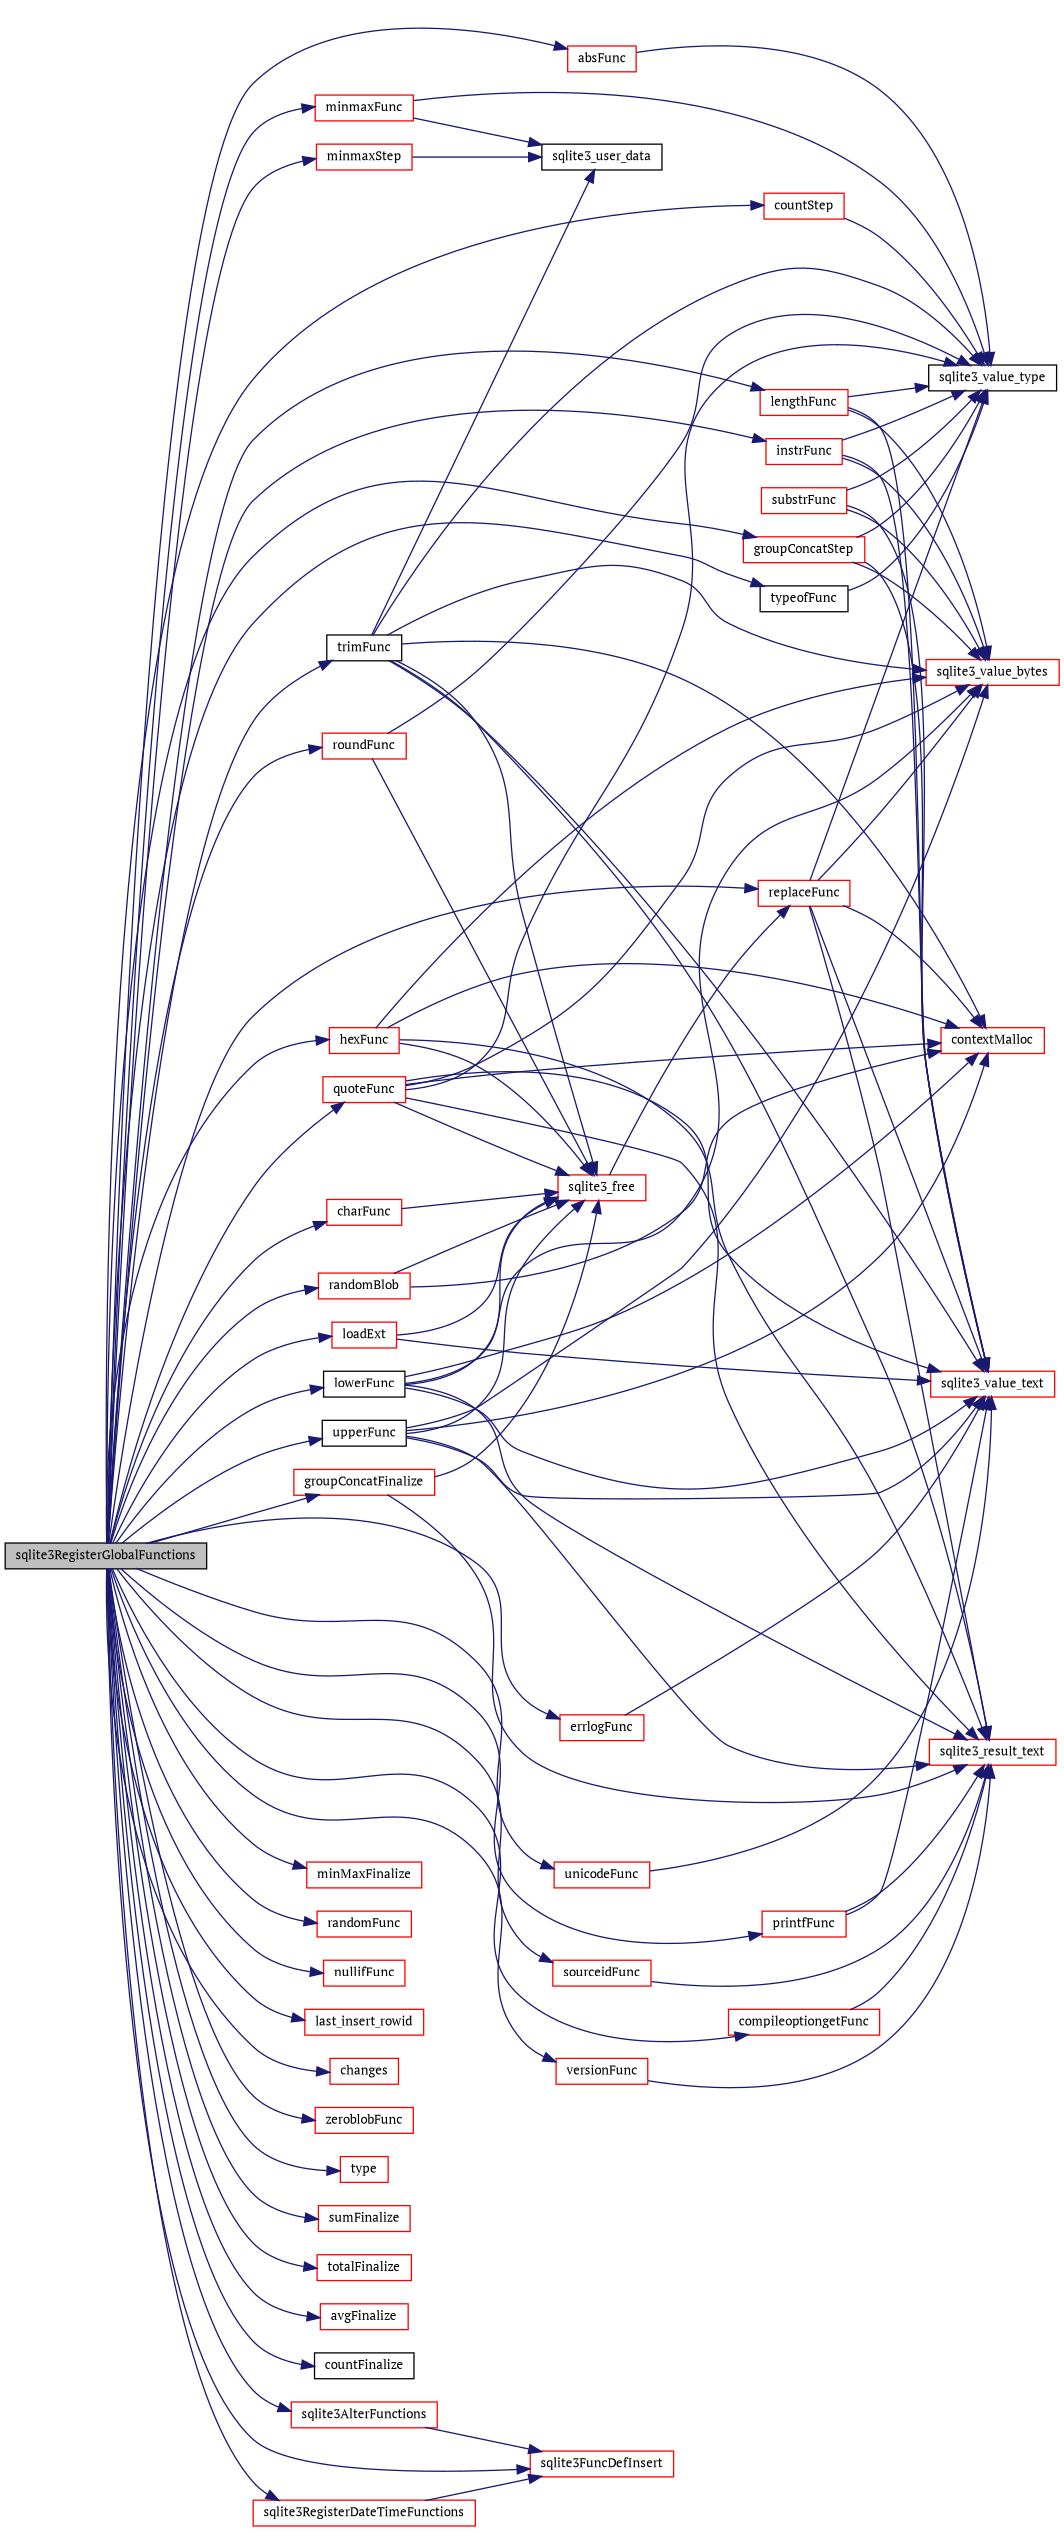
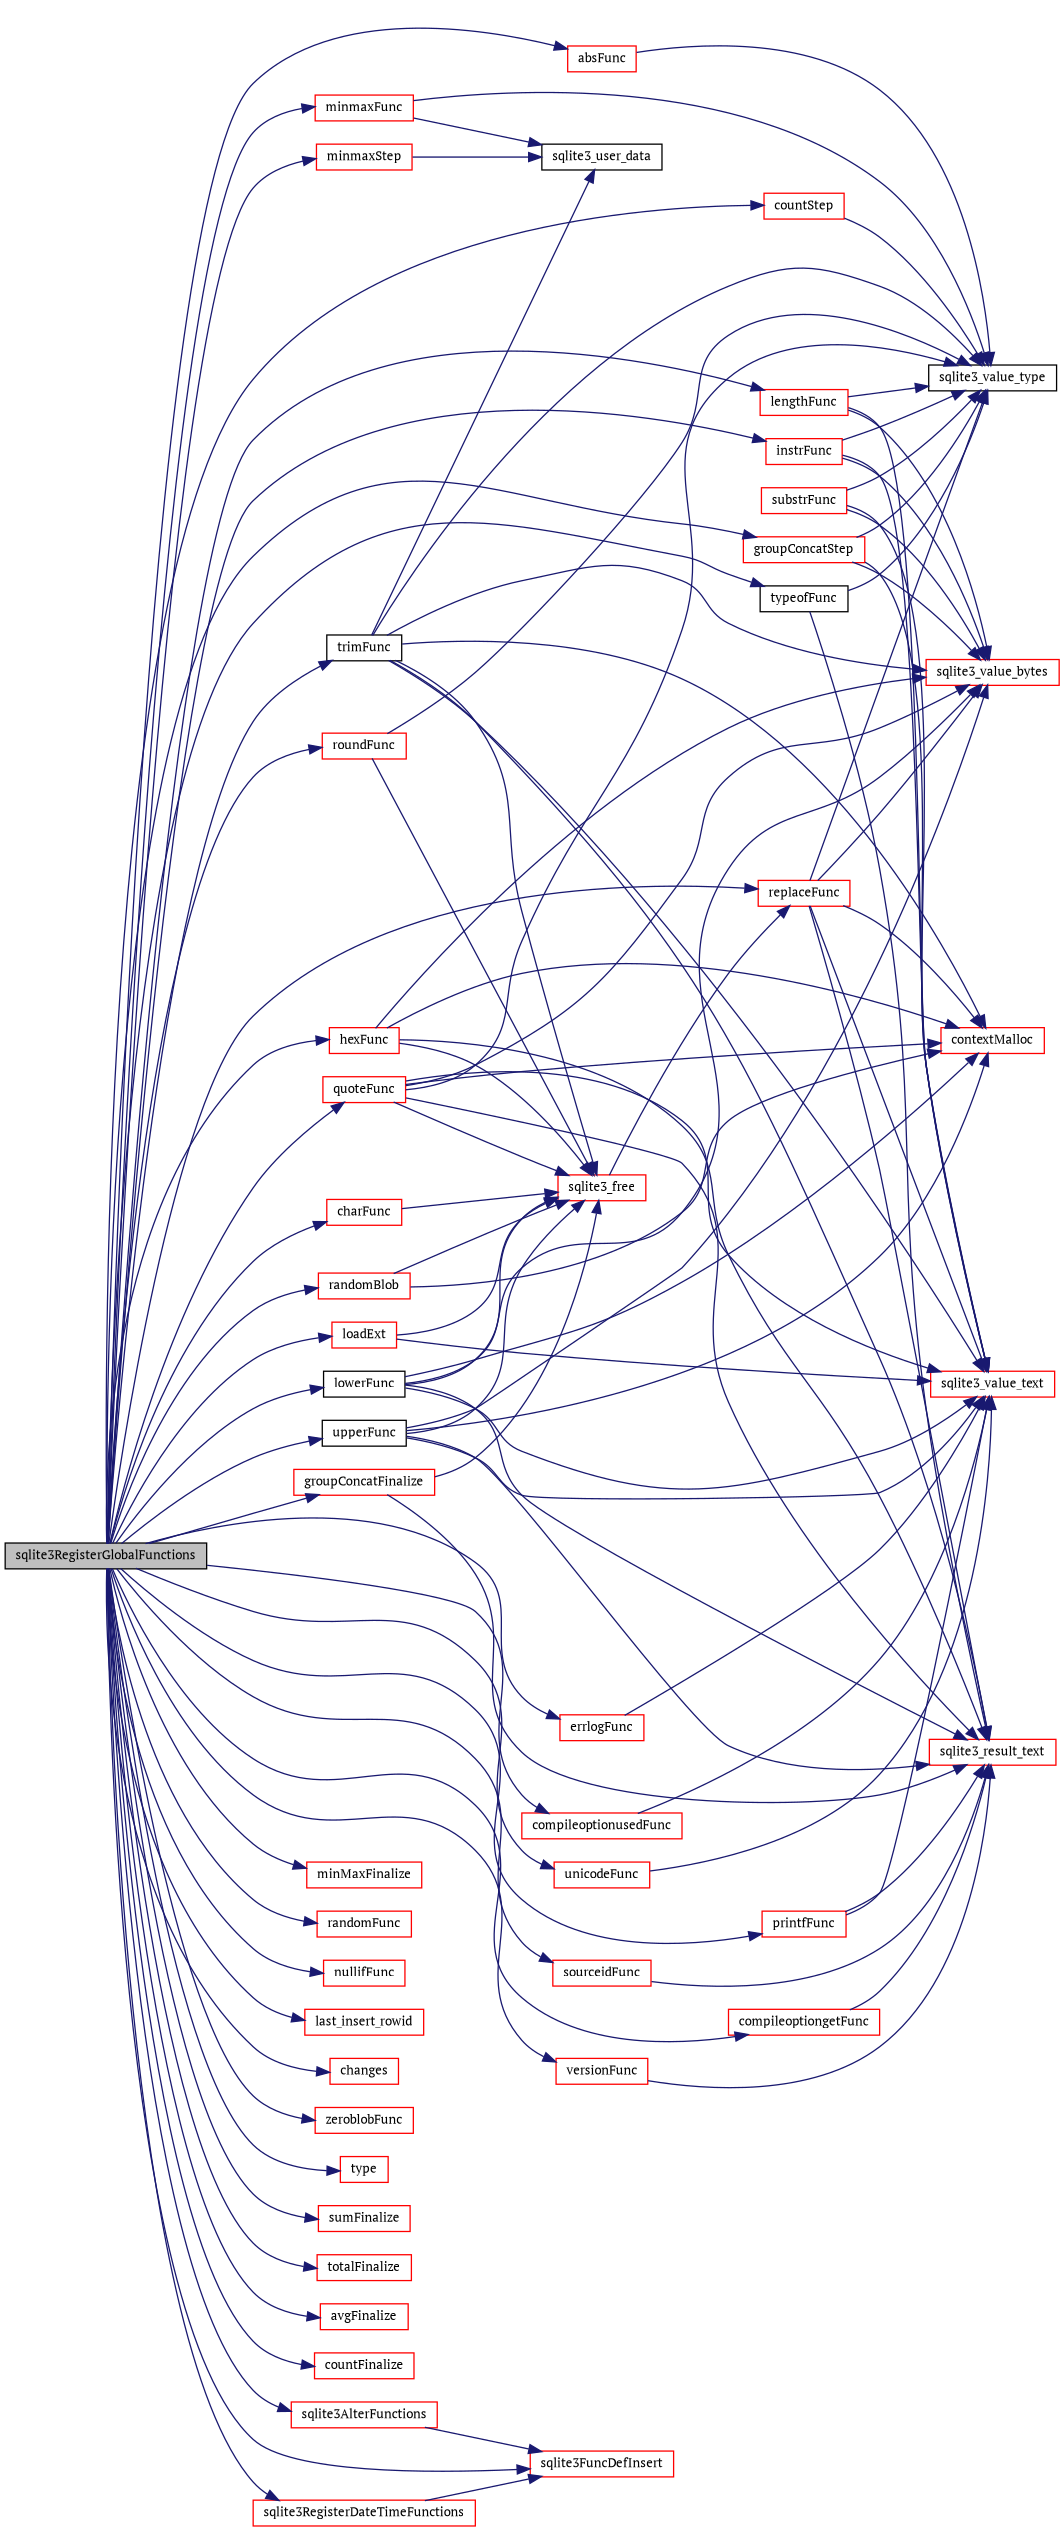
edge "typeofFunc" -> "sqlite3_result_text": added
node "compileoptionusedFunc": added
node "countFinalize": color black -> red
